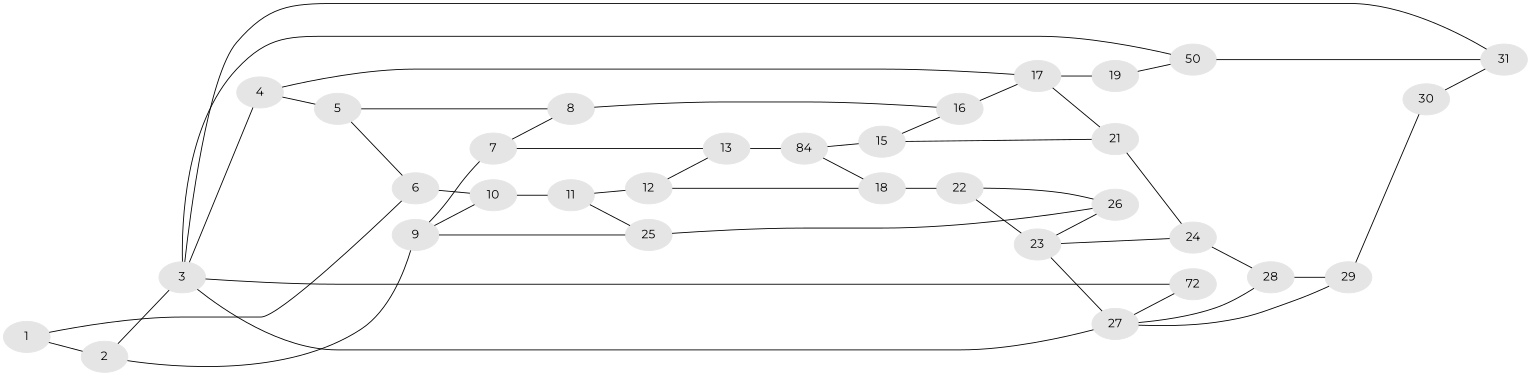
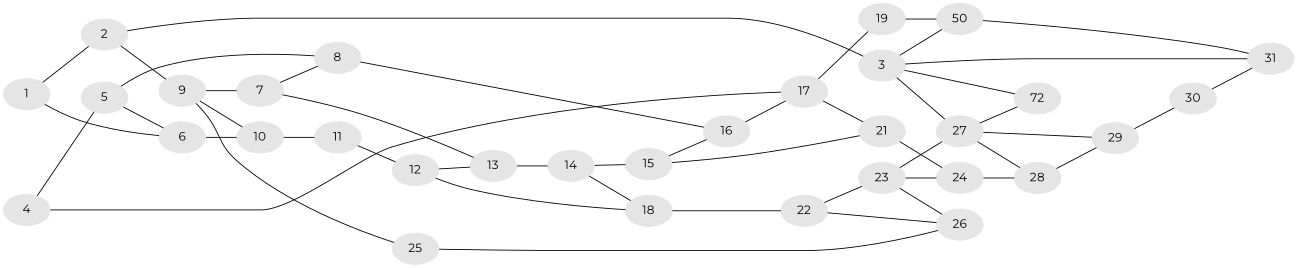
node "84": label "84" -> "14"
edge "4" -- "3": removed
edge "11" -- "25": removed
